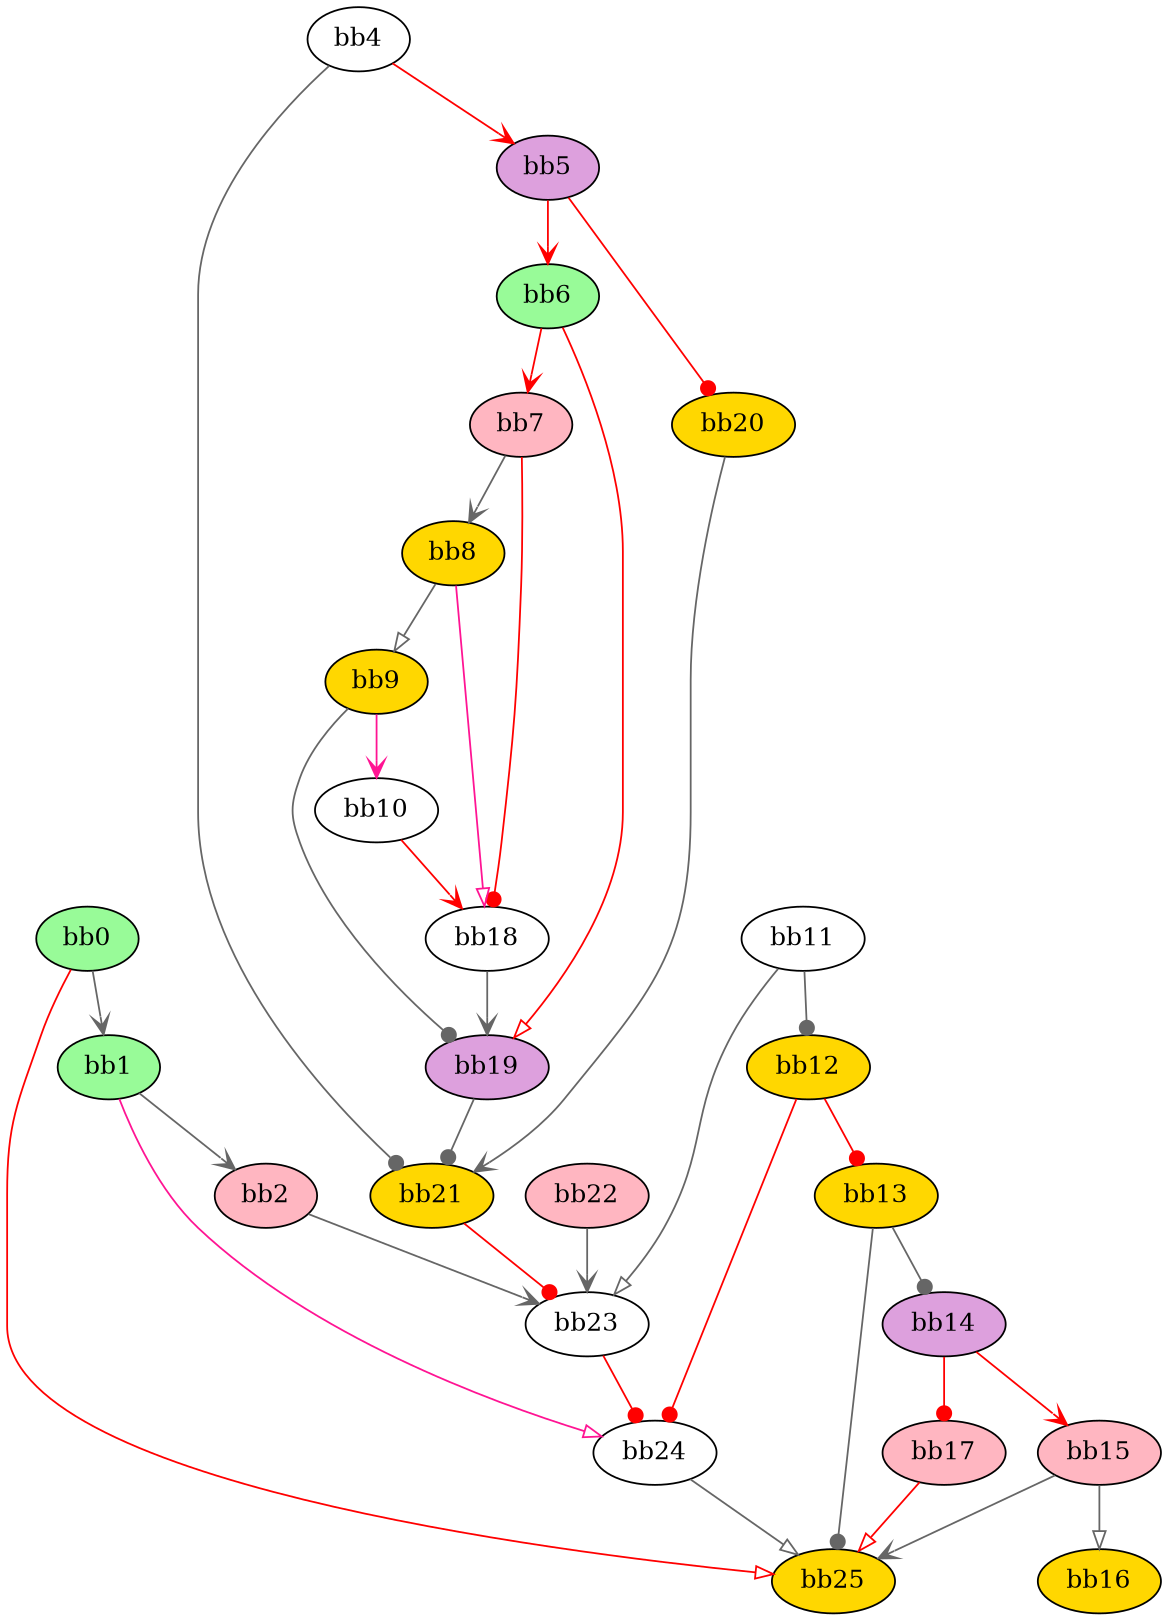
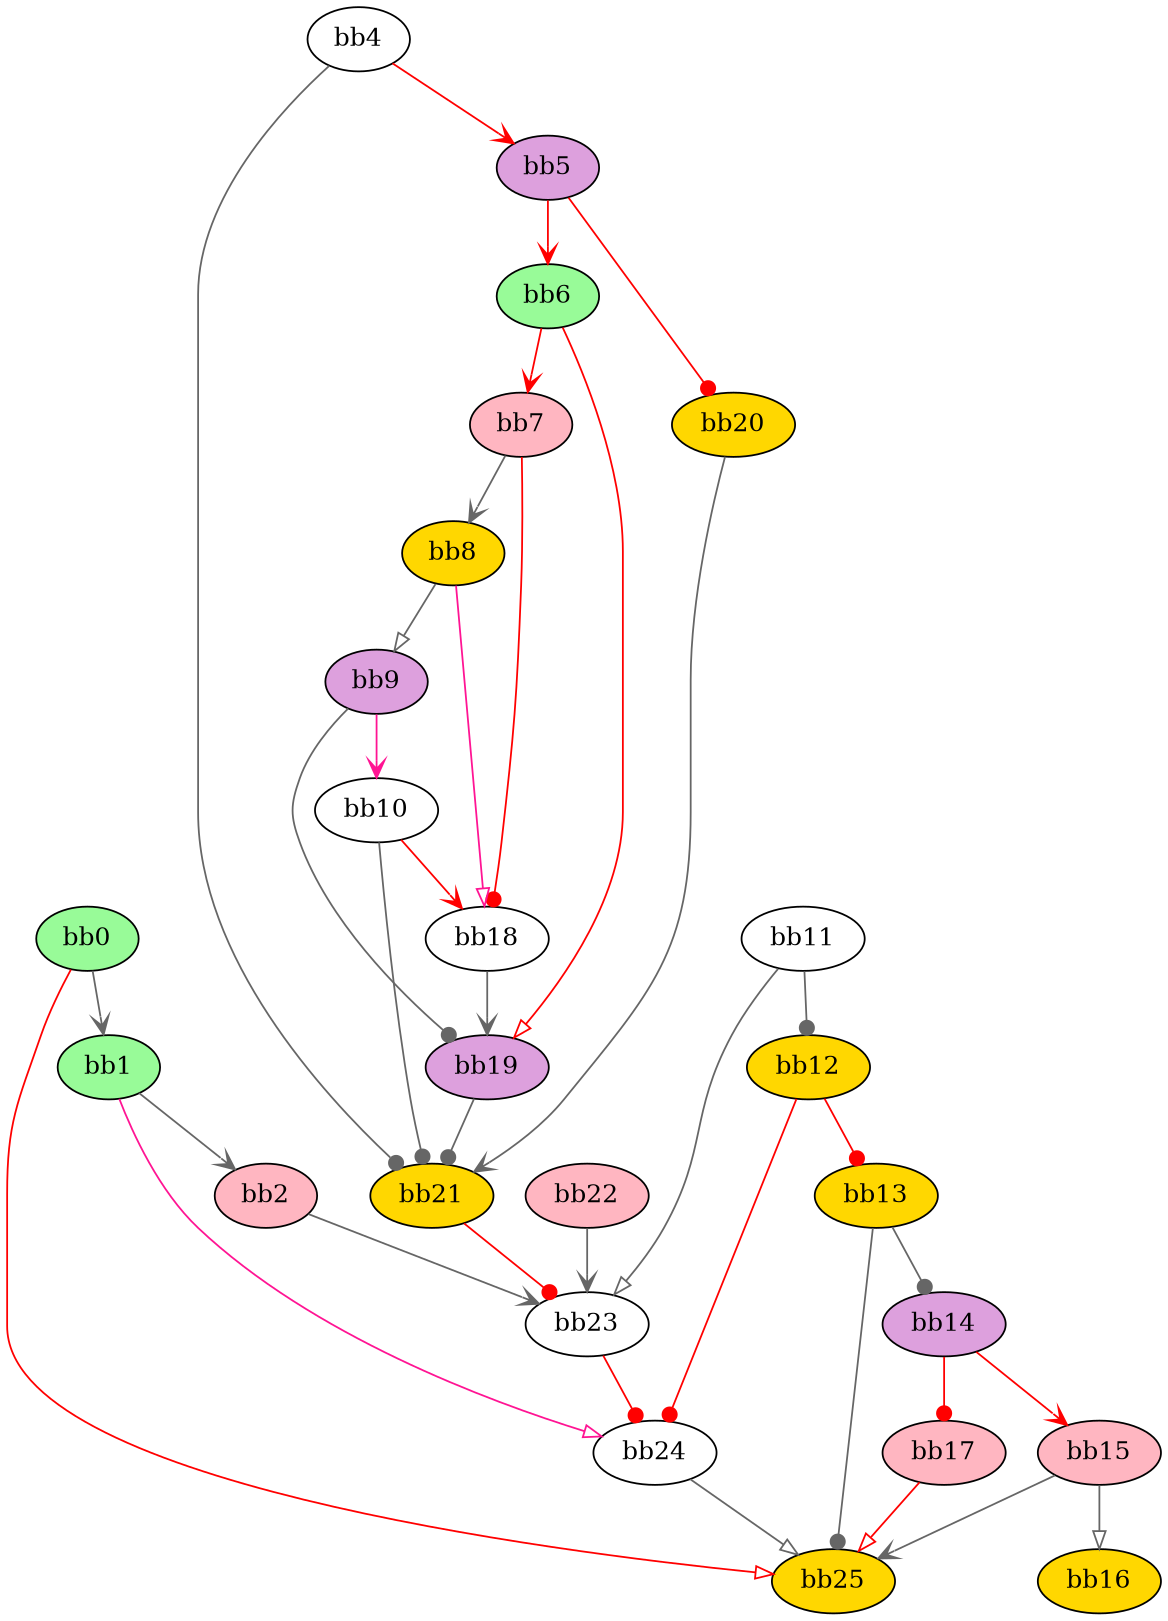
node "bb9": fillcolor gold -> plum
edge "bb10" -> "bb21": added
